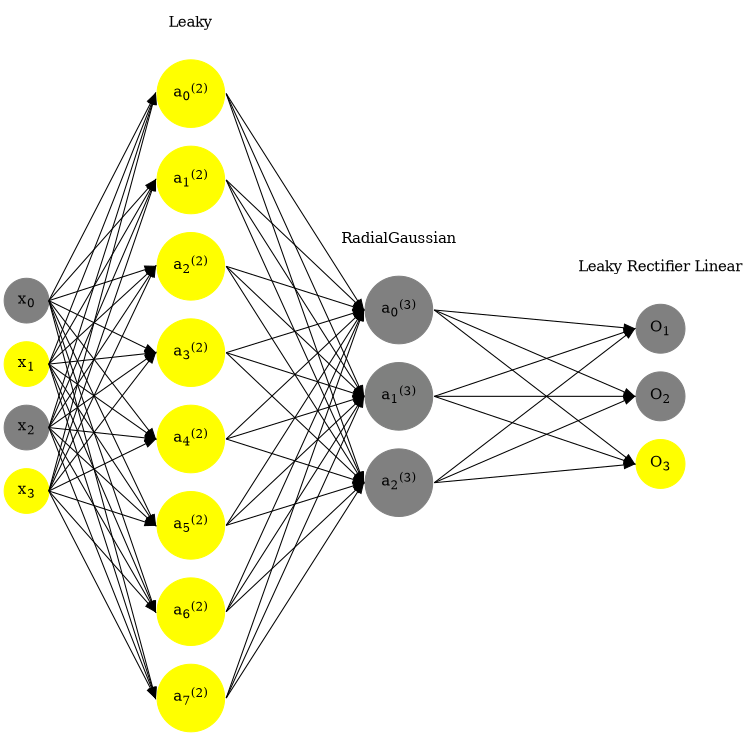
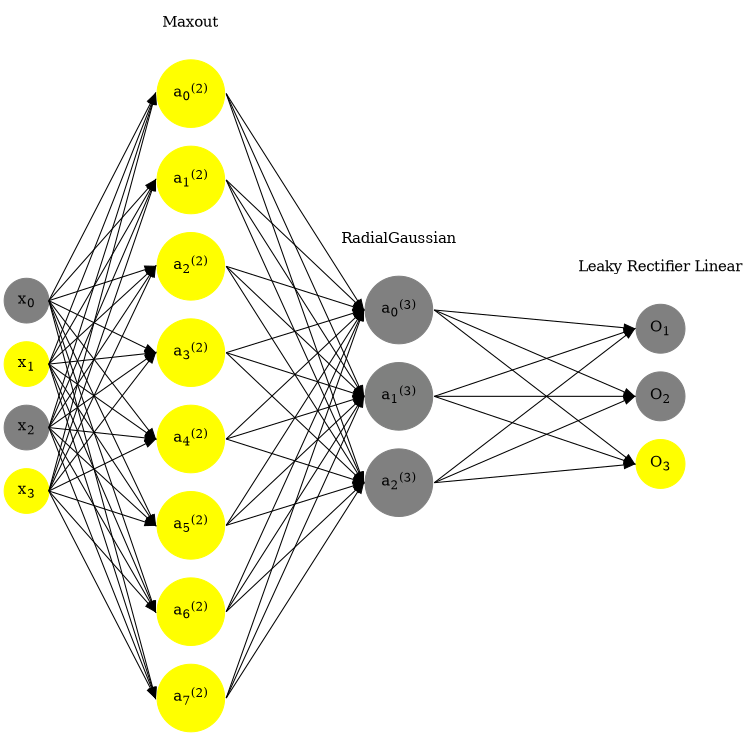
node "Leaky": label "Leaky" -> "Maxout"
